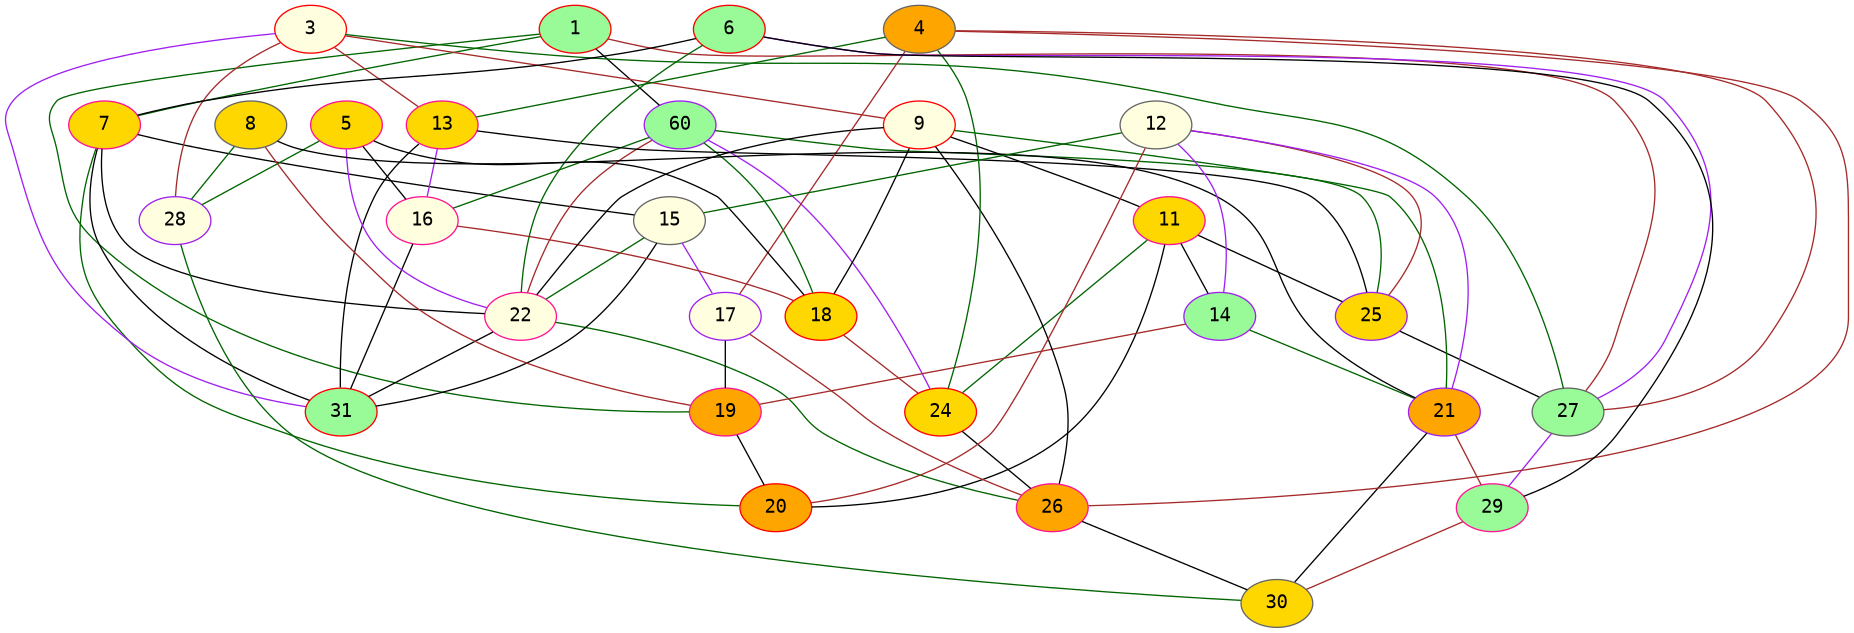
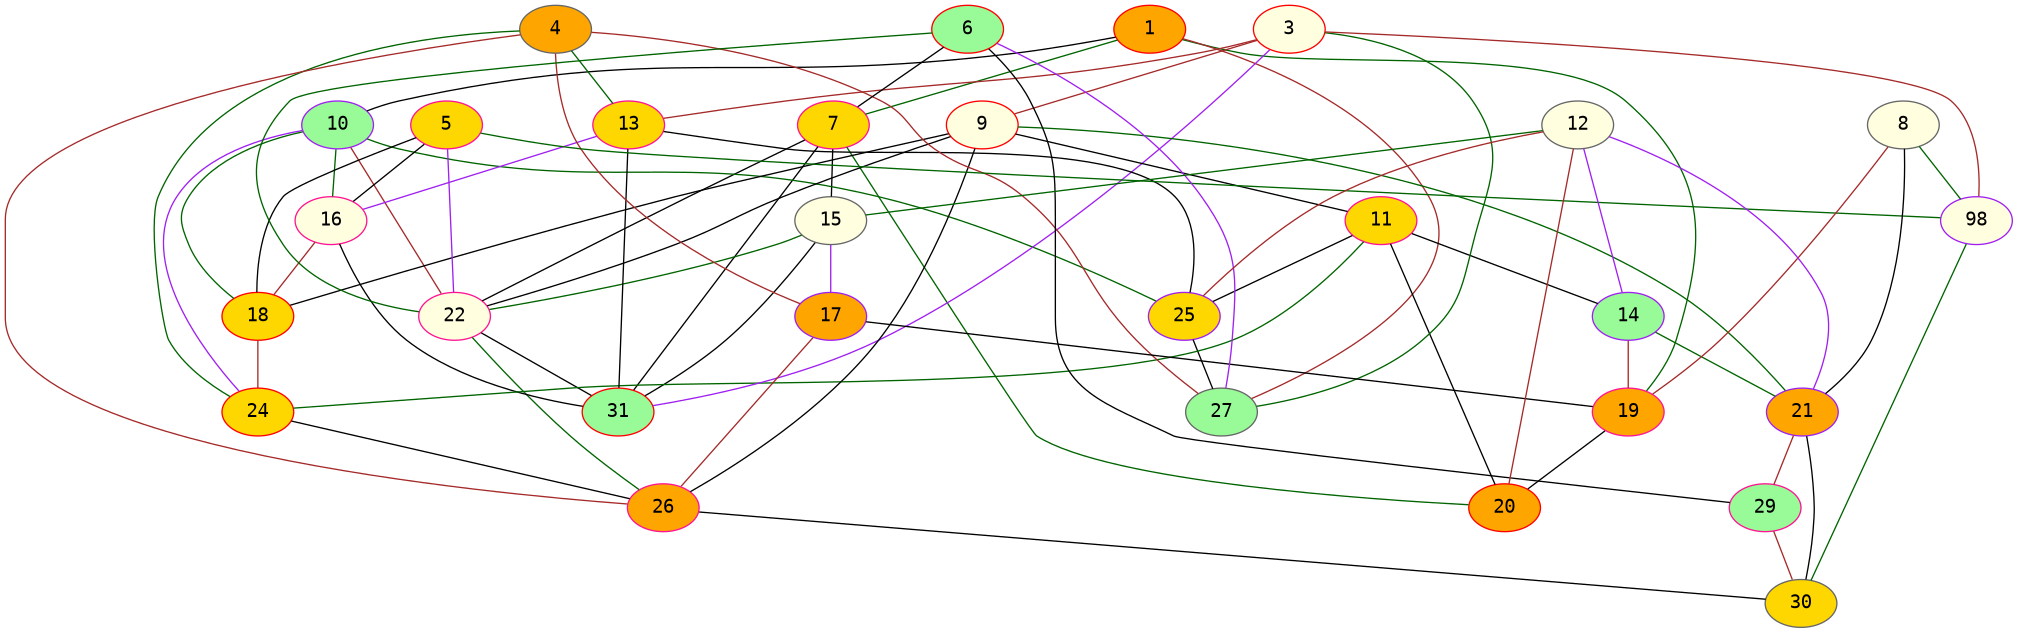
node "1": fillcolor palegreen -> orange
node "8": fillcolor gold -> lightyellow
node "60": label "60" -> "10"
node "28": label "28" -> "98"
node "17": fillcolor lightyellow -> orange
edge "27" -- "29": removed
